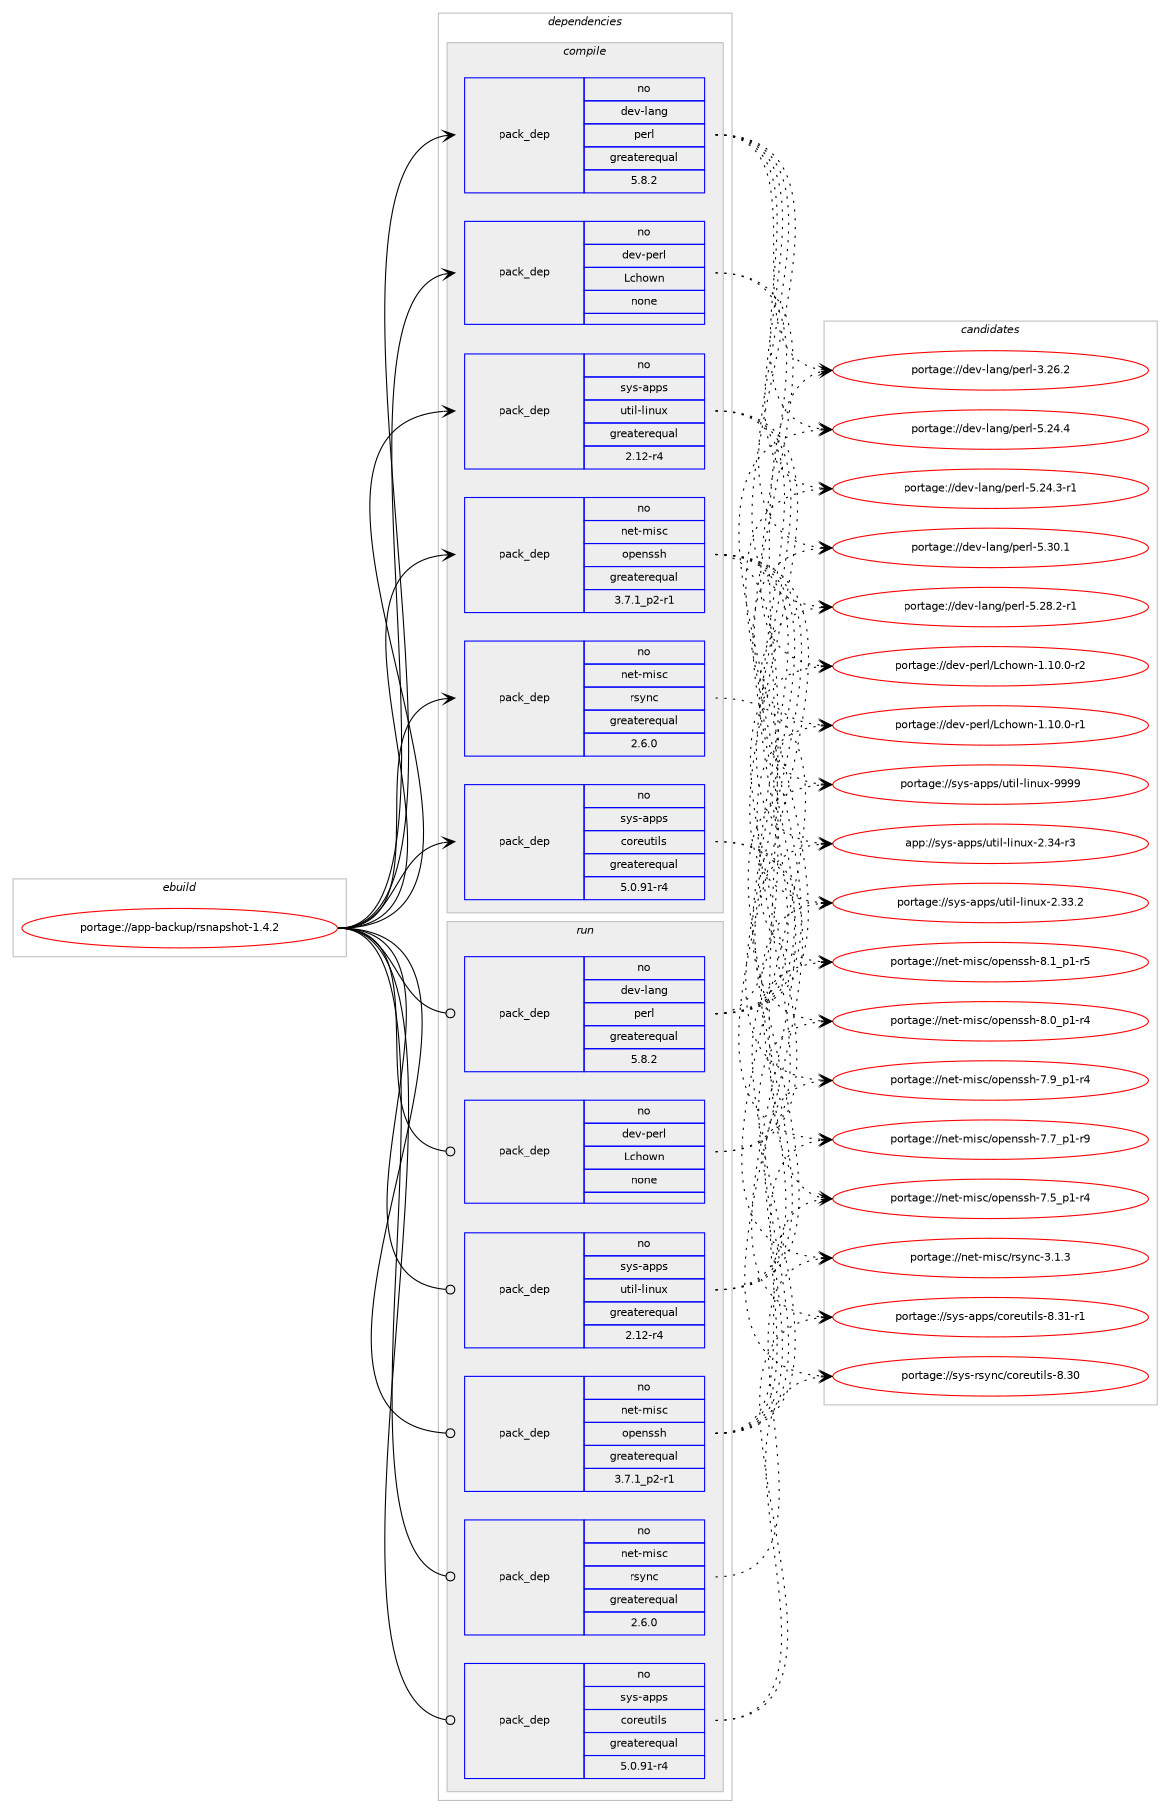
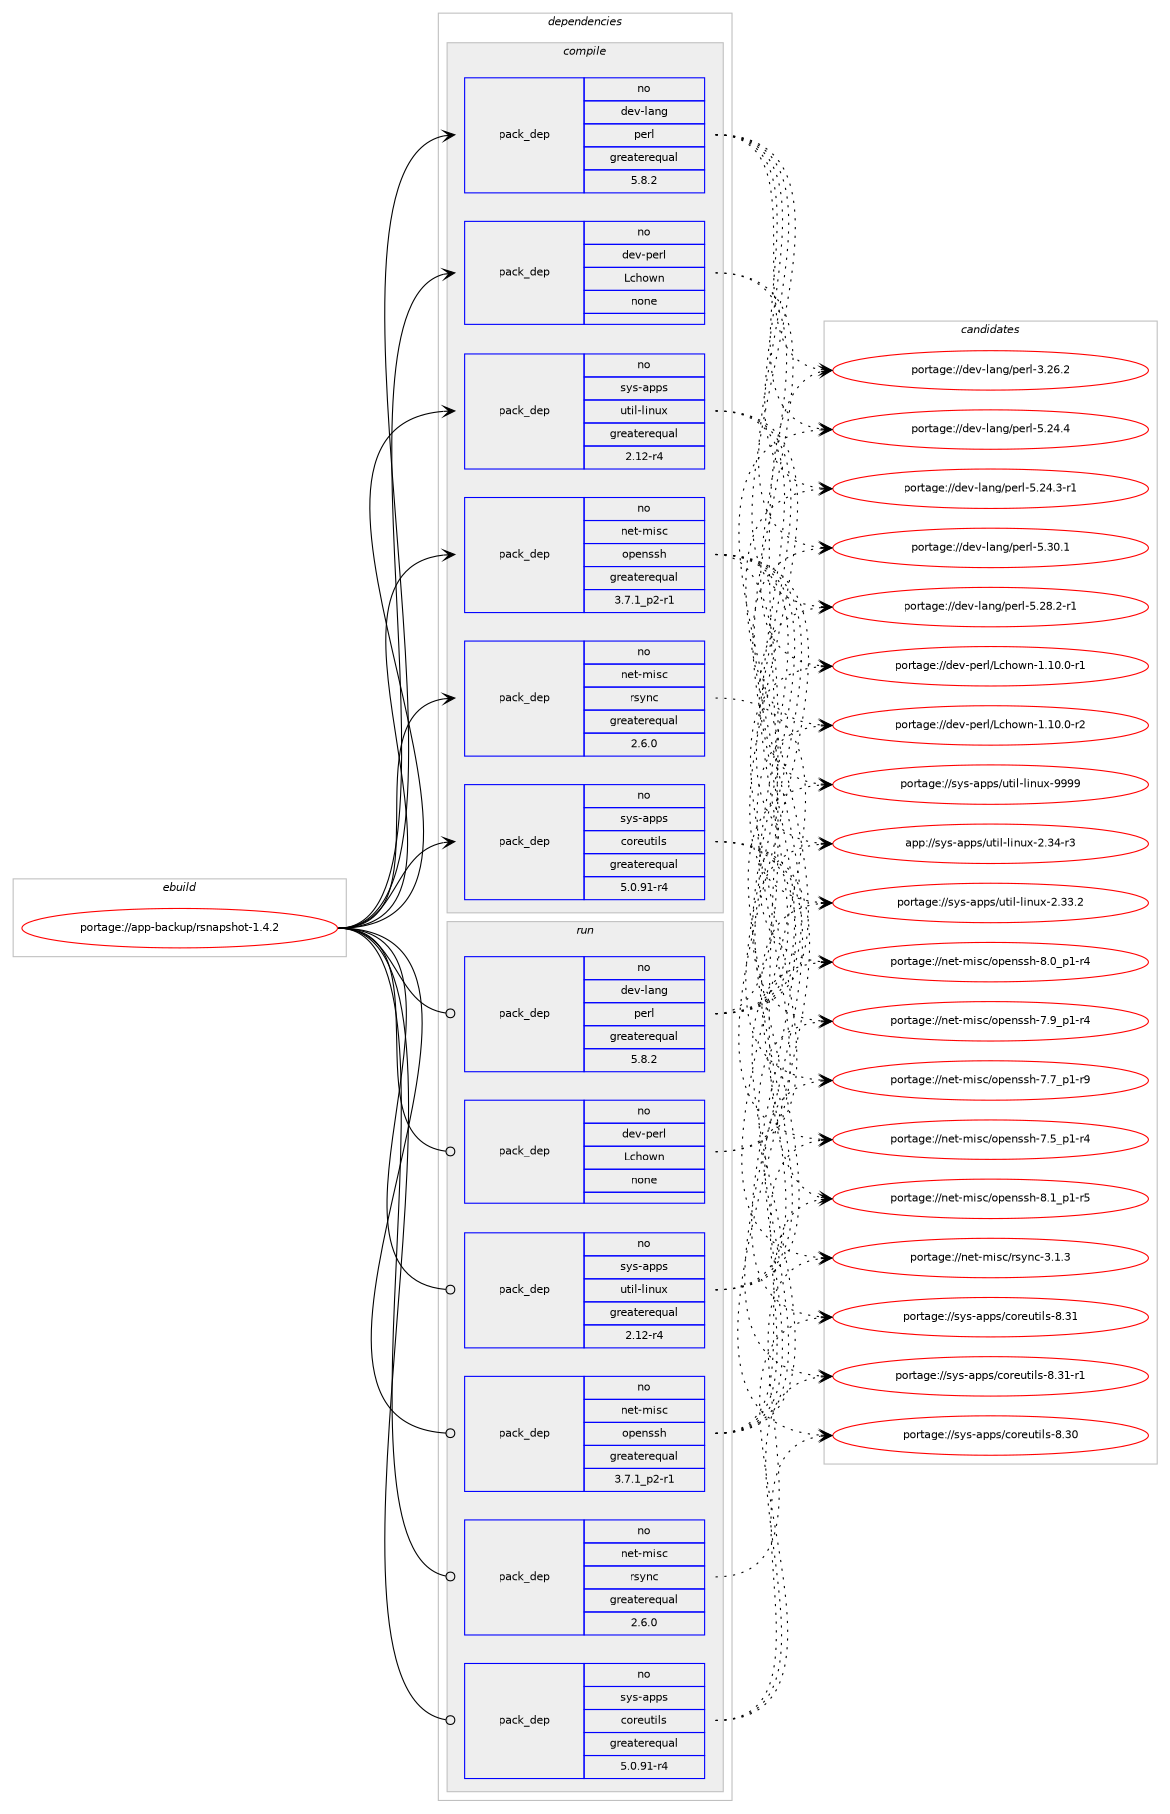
node "portage://sys-apps/coreutils-8.31": added
node "portage://sys-rsync/coreutils-8.30": label "portage://sys-rsync/coreutils-8.30" -> "portage://sys-apps/coreutils-8.30"
